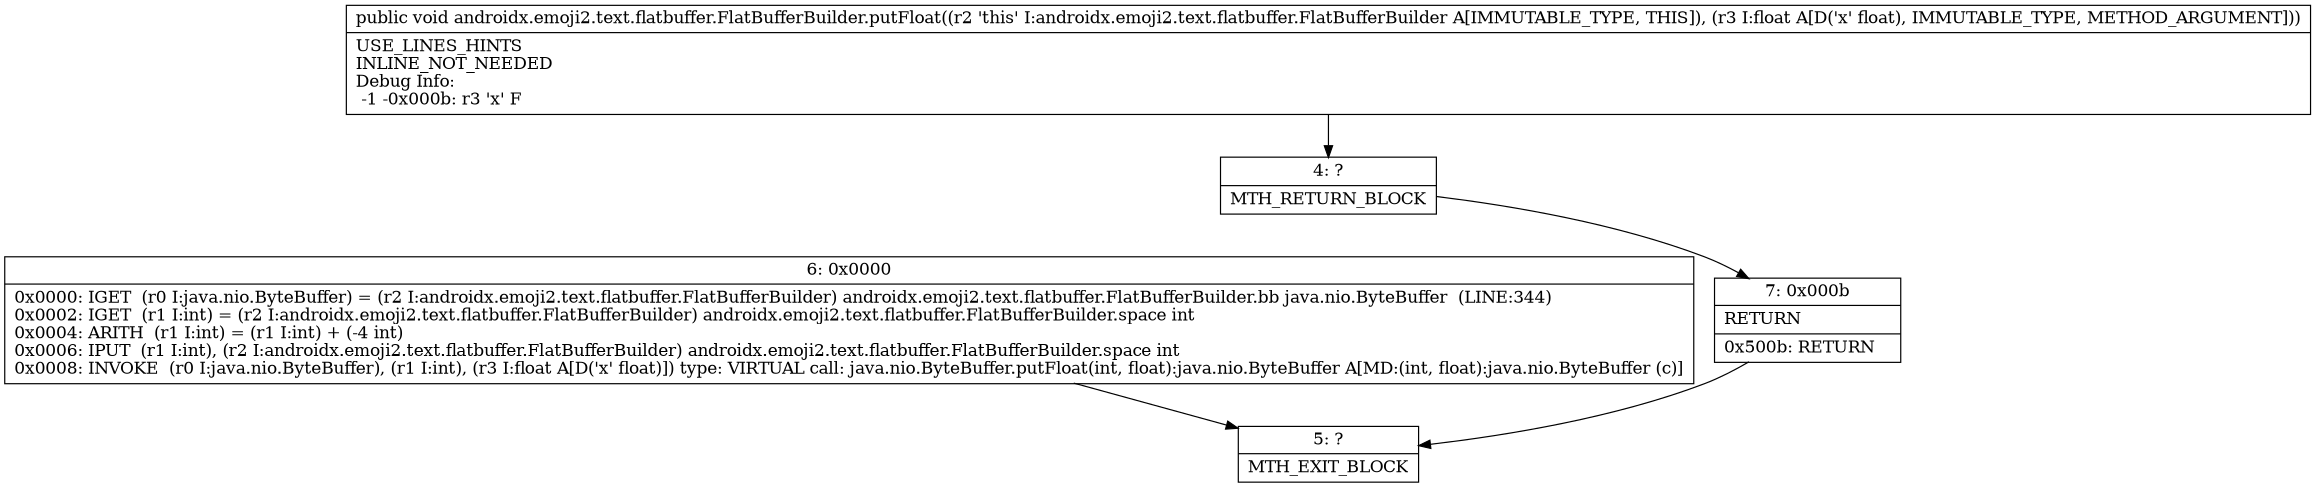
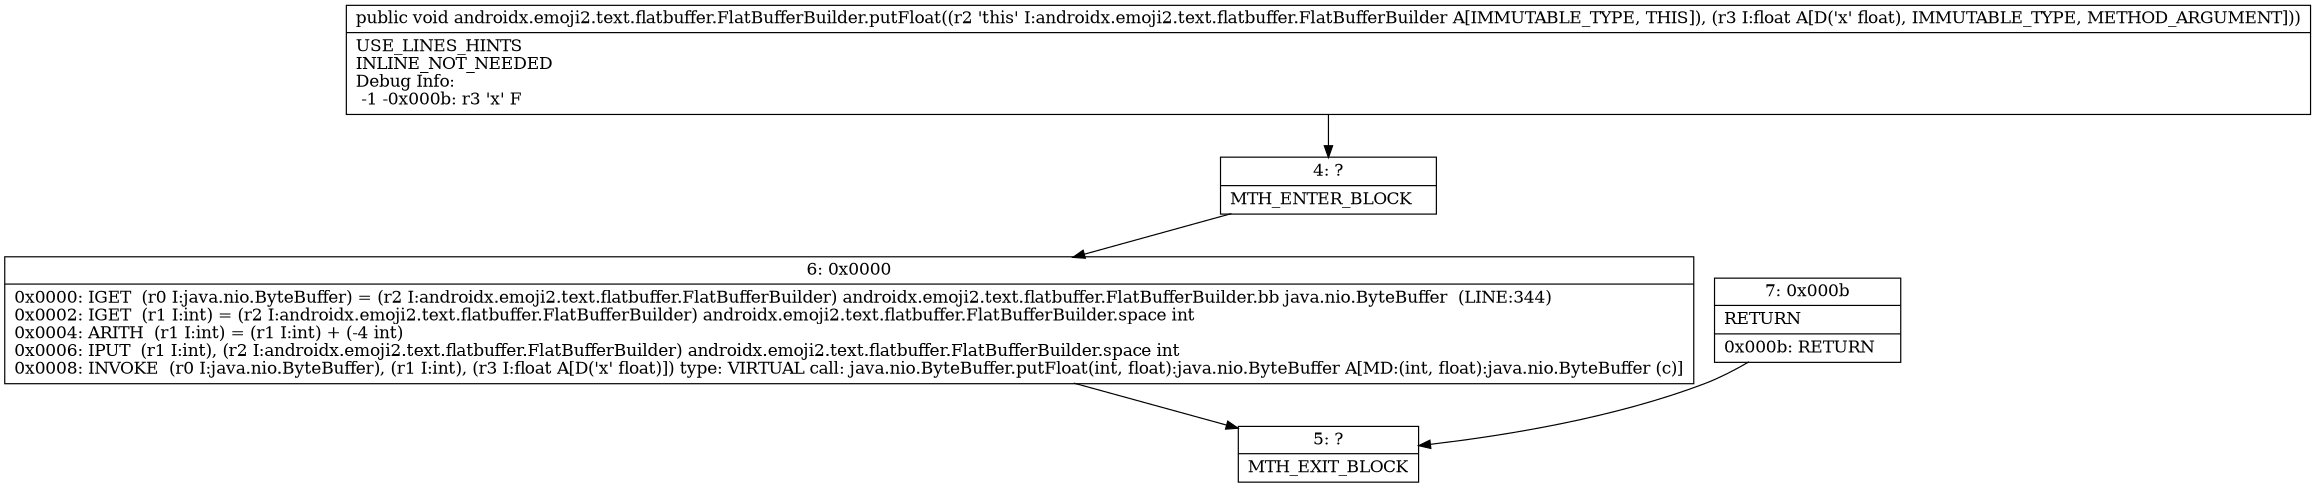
node "4: ?": text "MTH_RETURN_BLOCK" -> "MTH_ENTER_BLOCK"
edge "4: ?" -> "7: 0x000b": now "4: ?" -> "6: 0x0000"
node "7: 0x000b": text "0x500b: RETURN" -> "0x000b: RETURN"
